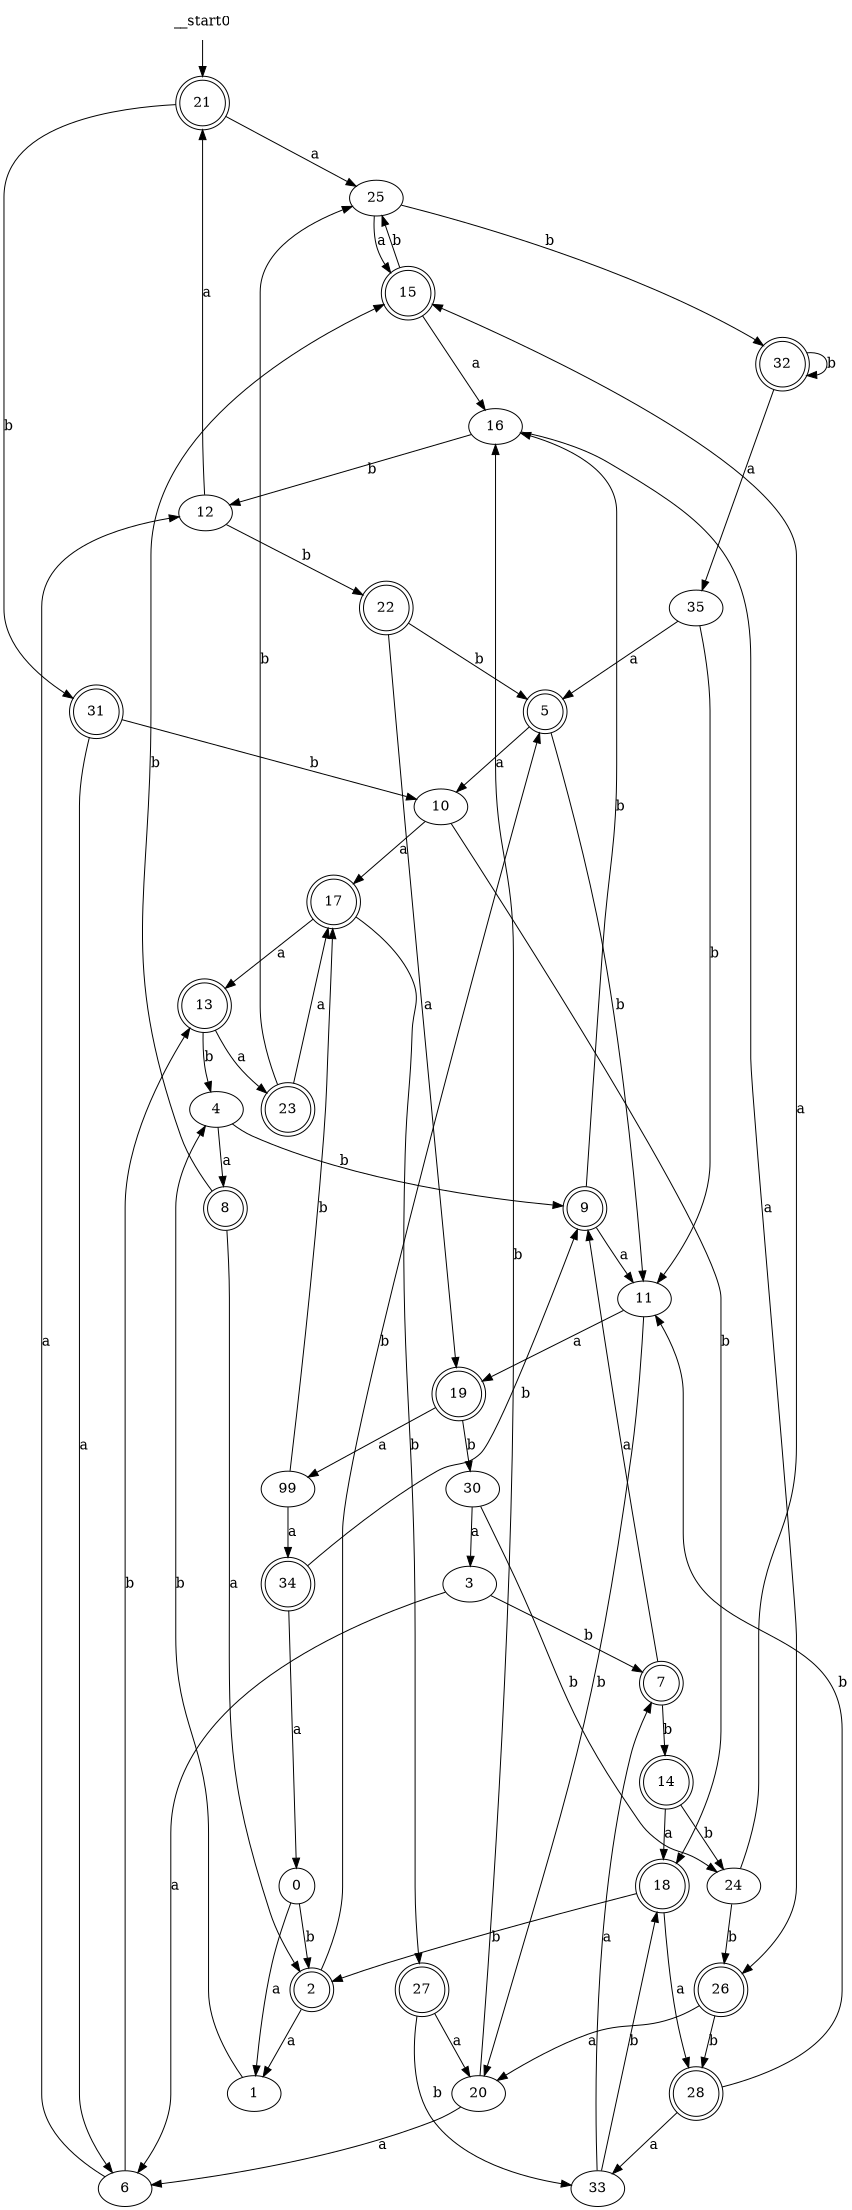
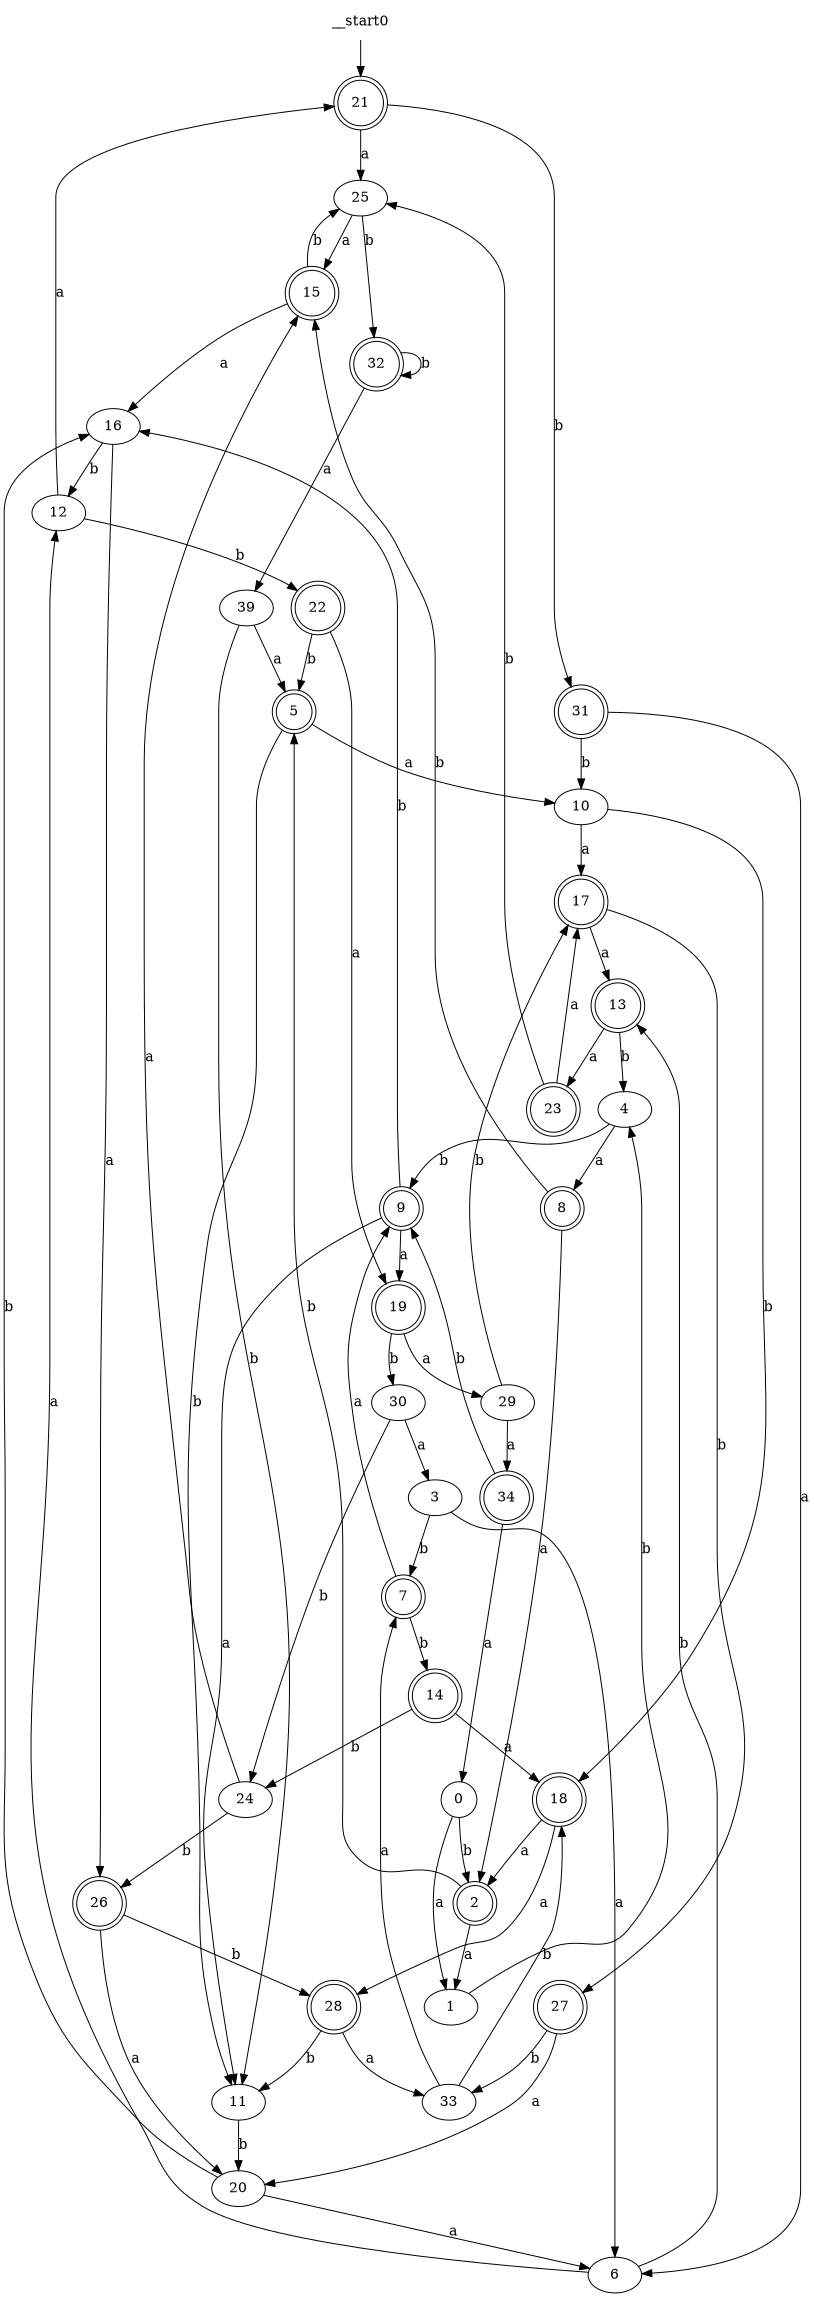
node "35": label "35" -> "39"
edge "11" -> "19": now "9" -> "19"
node "99": label "99" -> "29"
edge "18" -> "2": label "b" -> "a"
